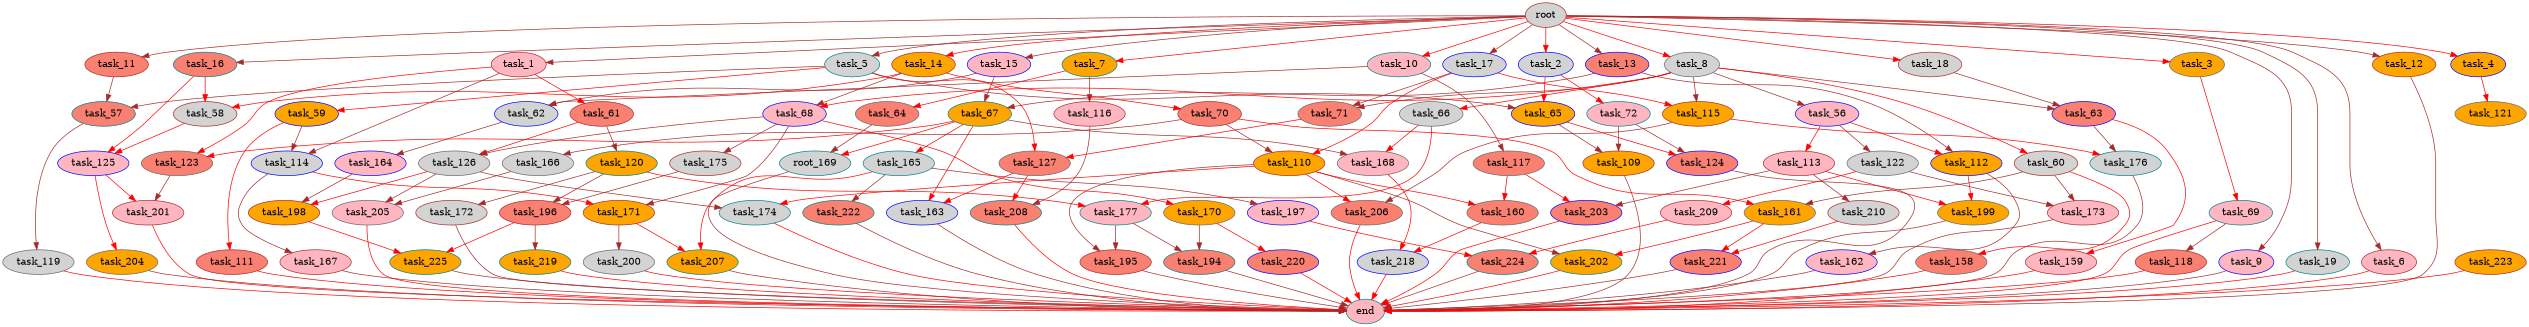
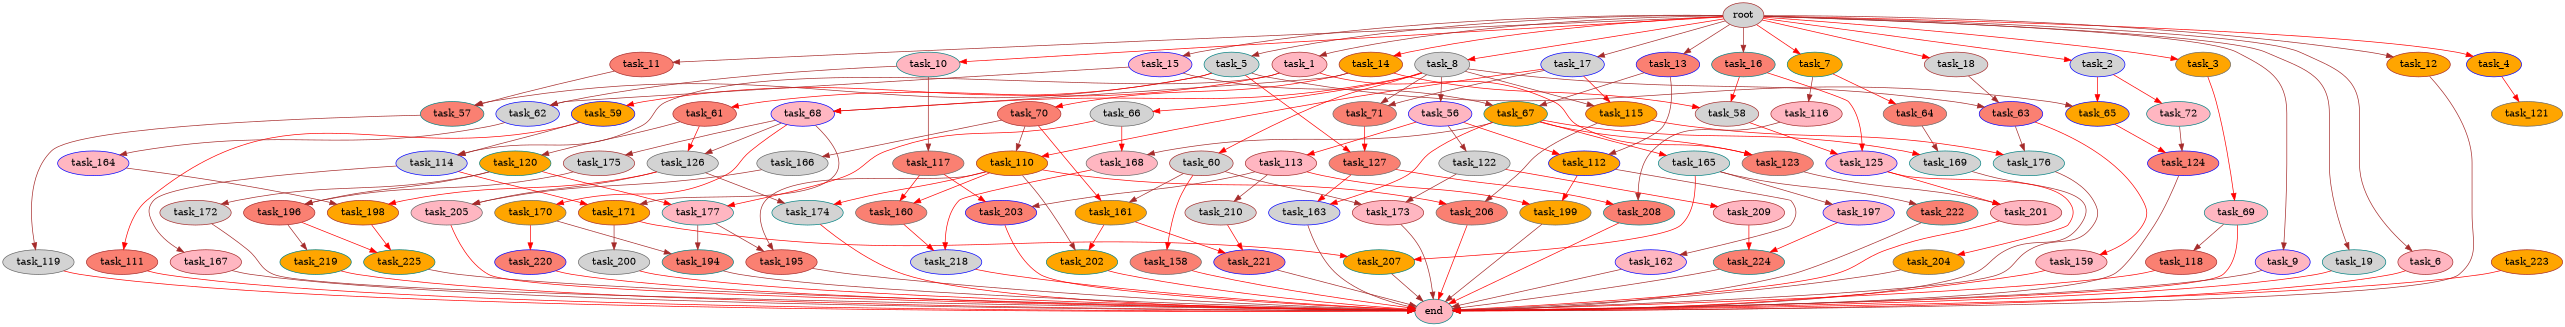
node "root_169": label "root_169" -> "task_169"
node "task_109": removed
